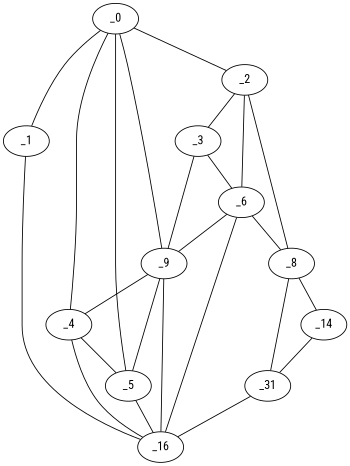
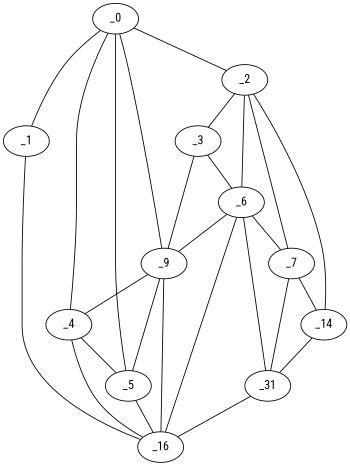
edge "_2" -- "_14": added
node "_8": label "_8" -> "_7"
edge "_6" -- "_31": added
